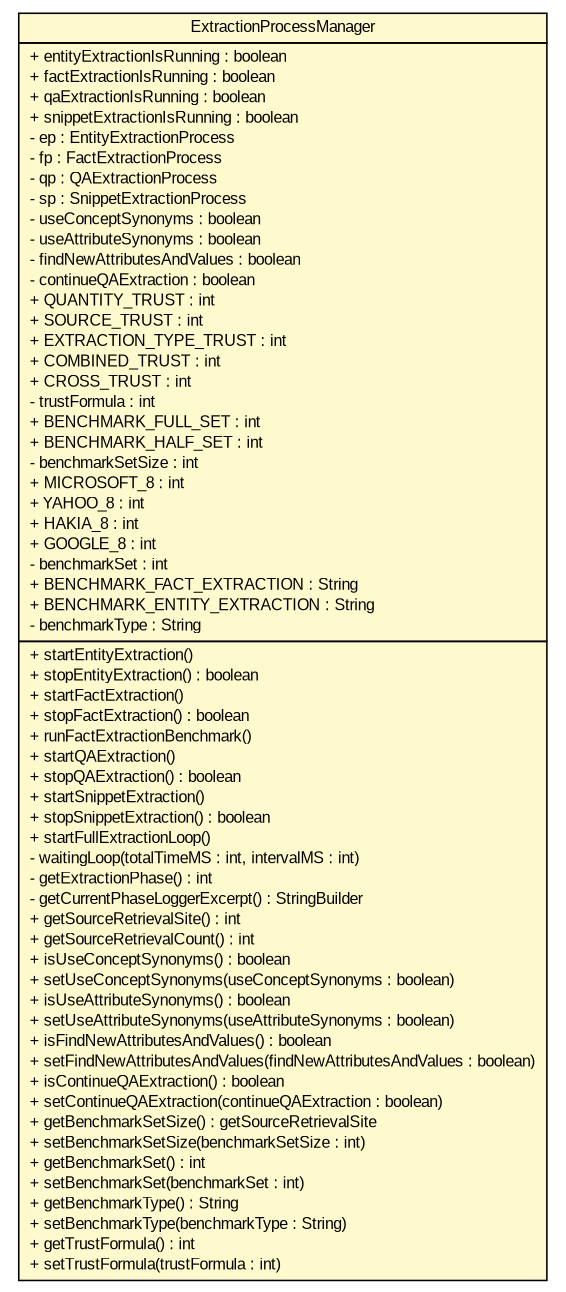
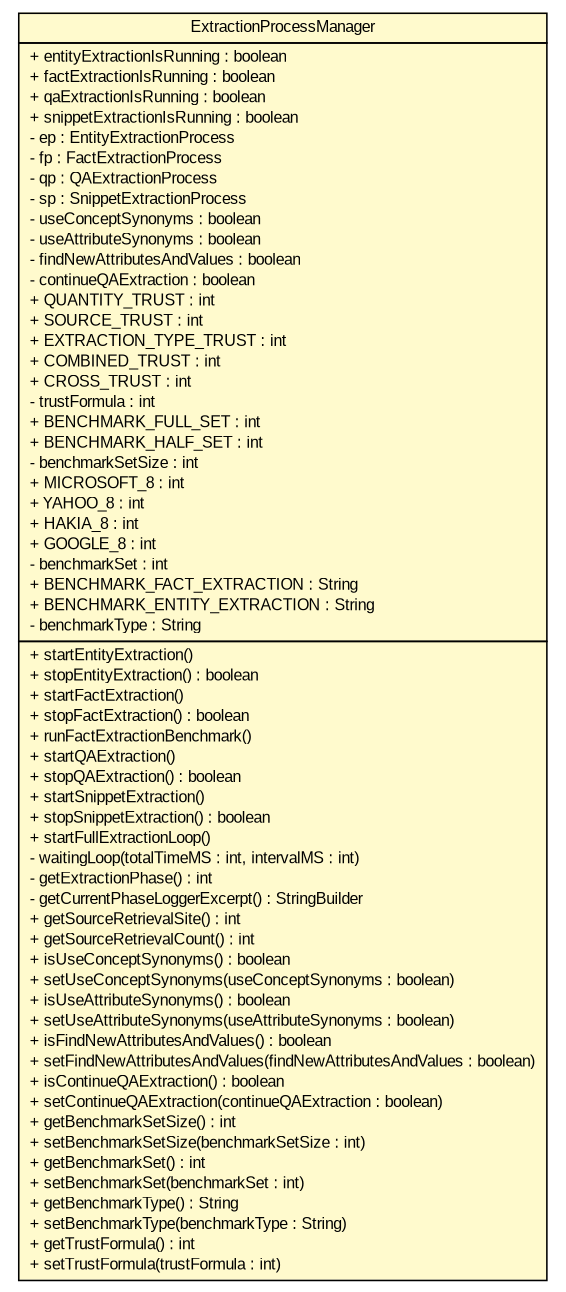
node "ExtractionProcessManager": text "+ getBenchmarkSetSize() : getSourceRetrievalSite" -> "+ getBenchmarkSetSize() : int"
